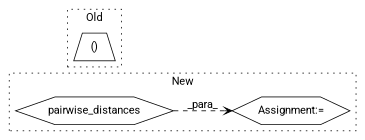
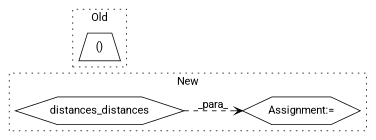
node "pairwise_distances": label "pairwise_distances" -> "distances_distances"
